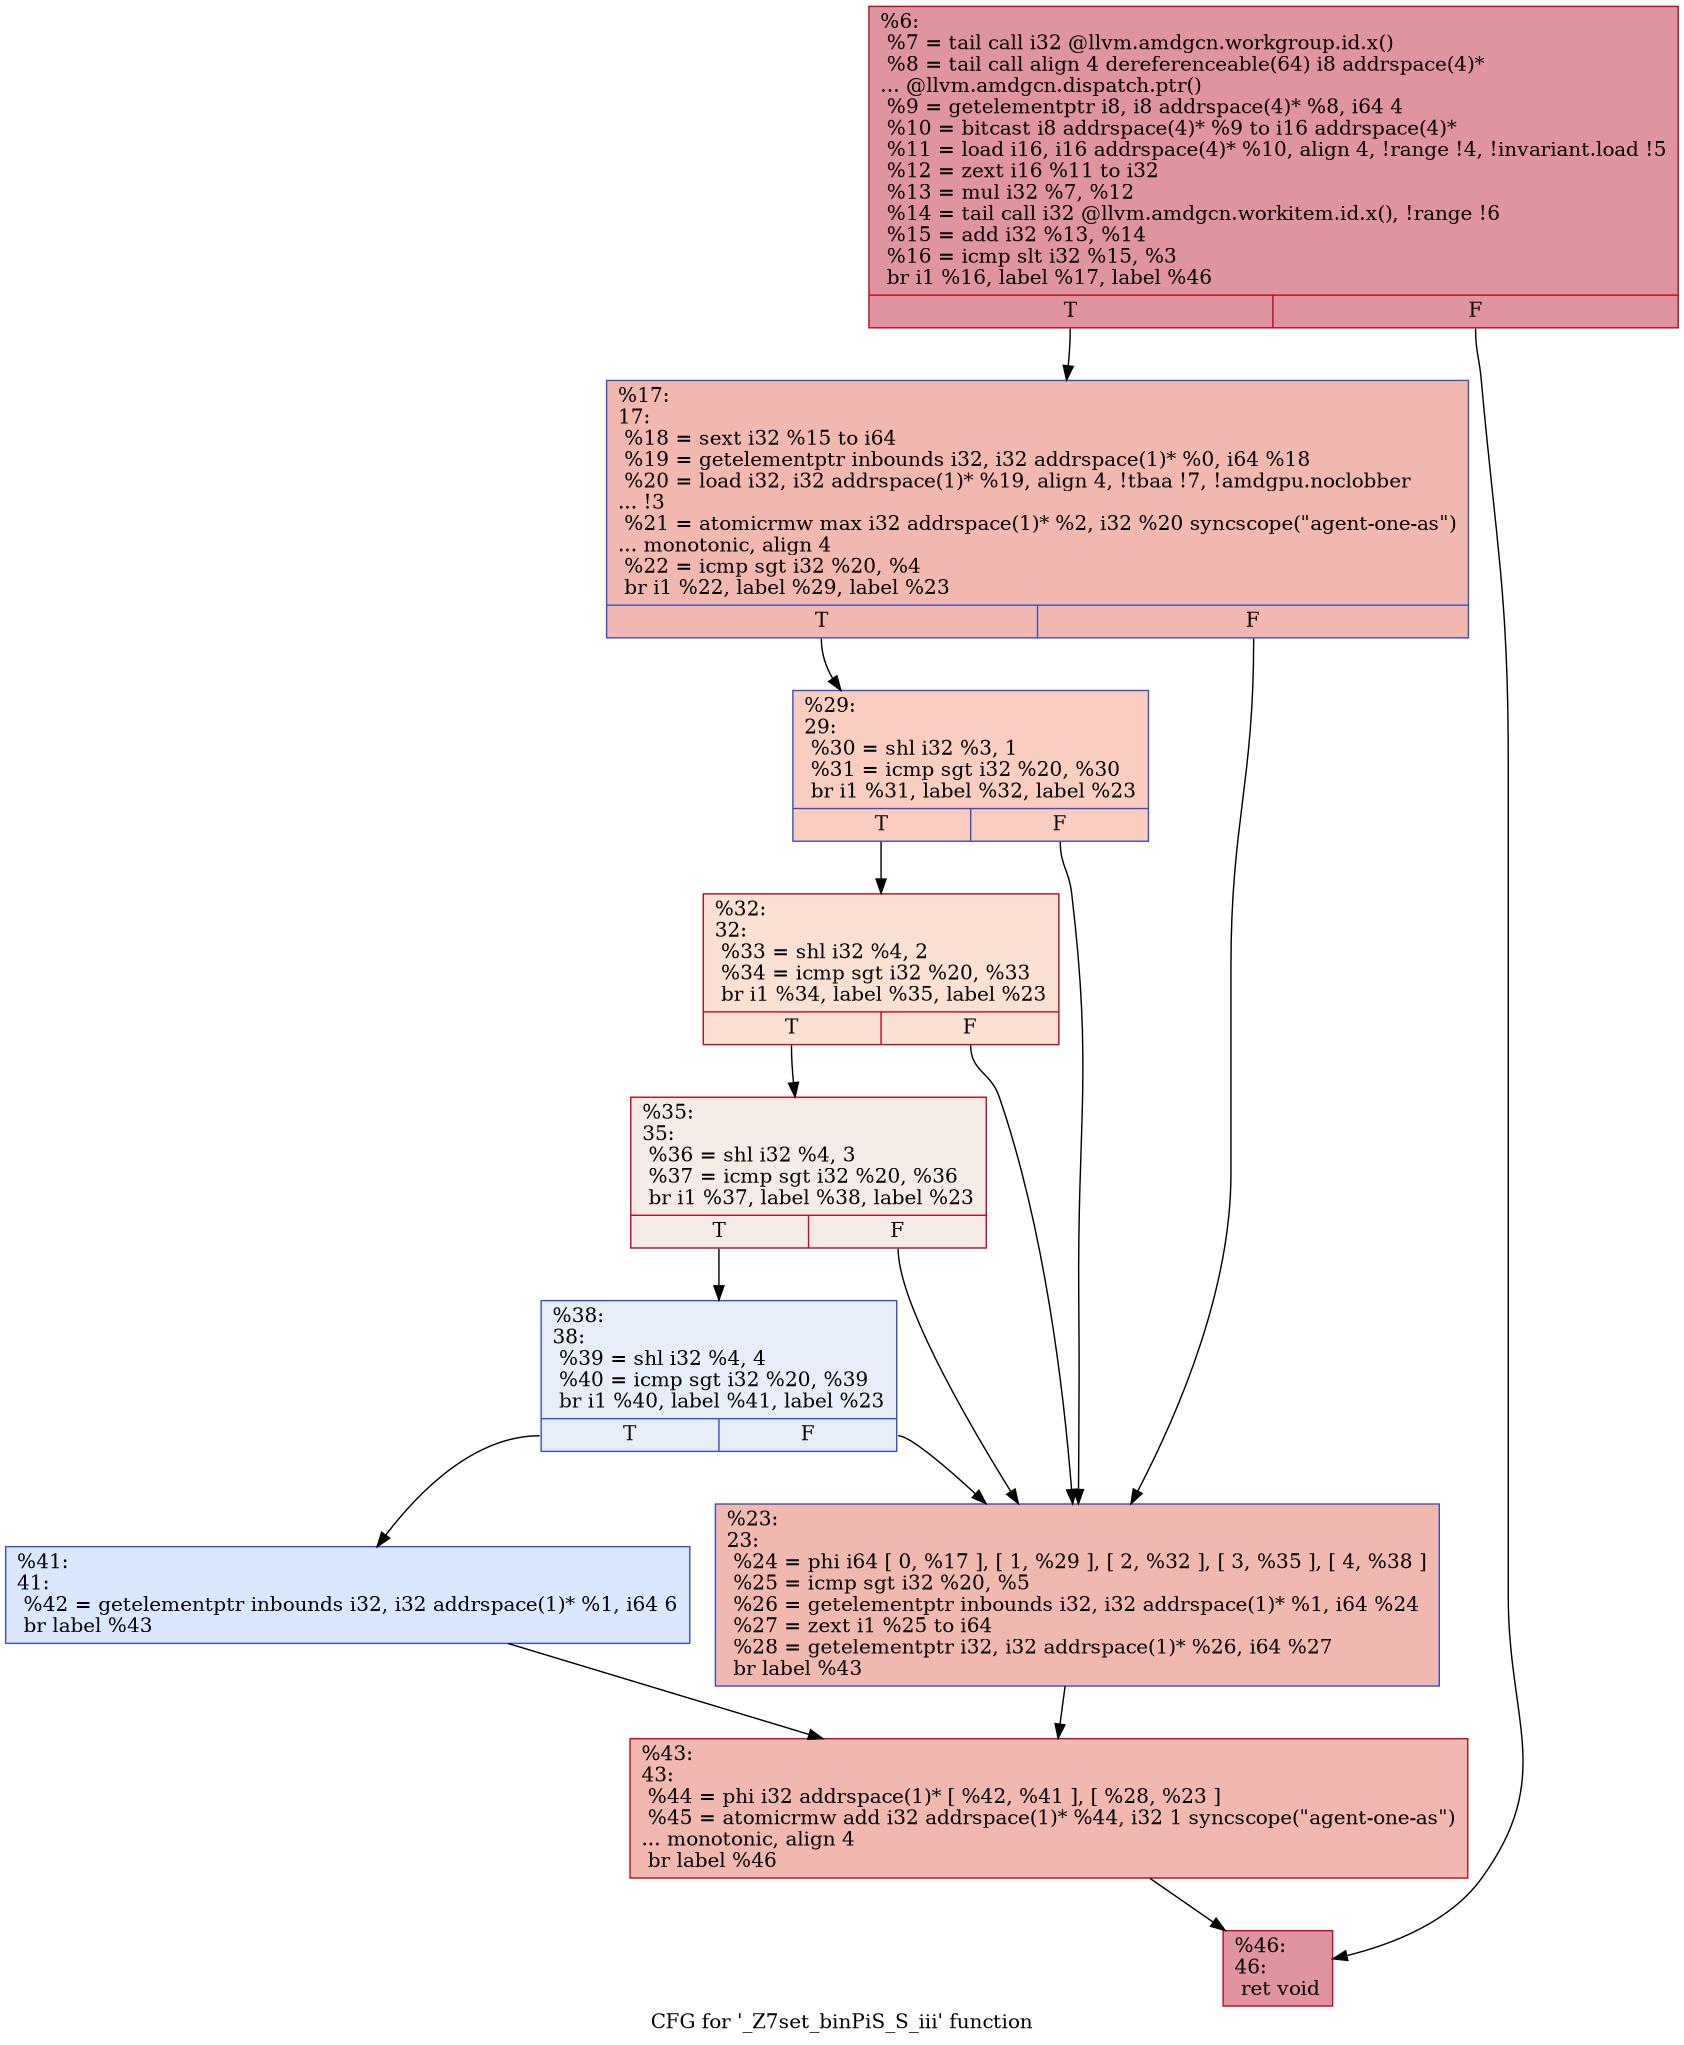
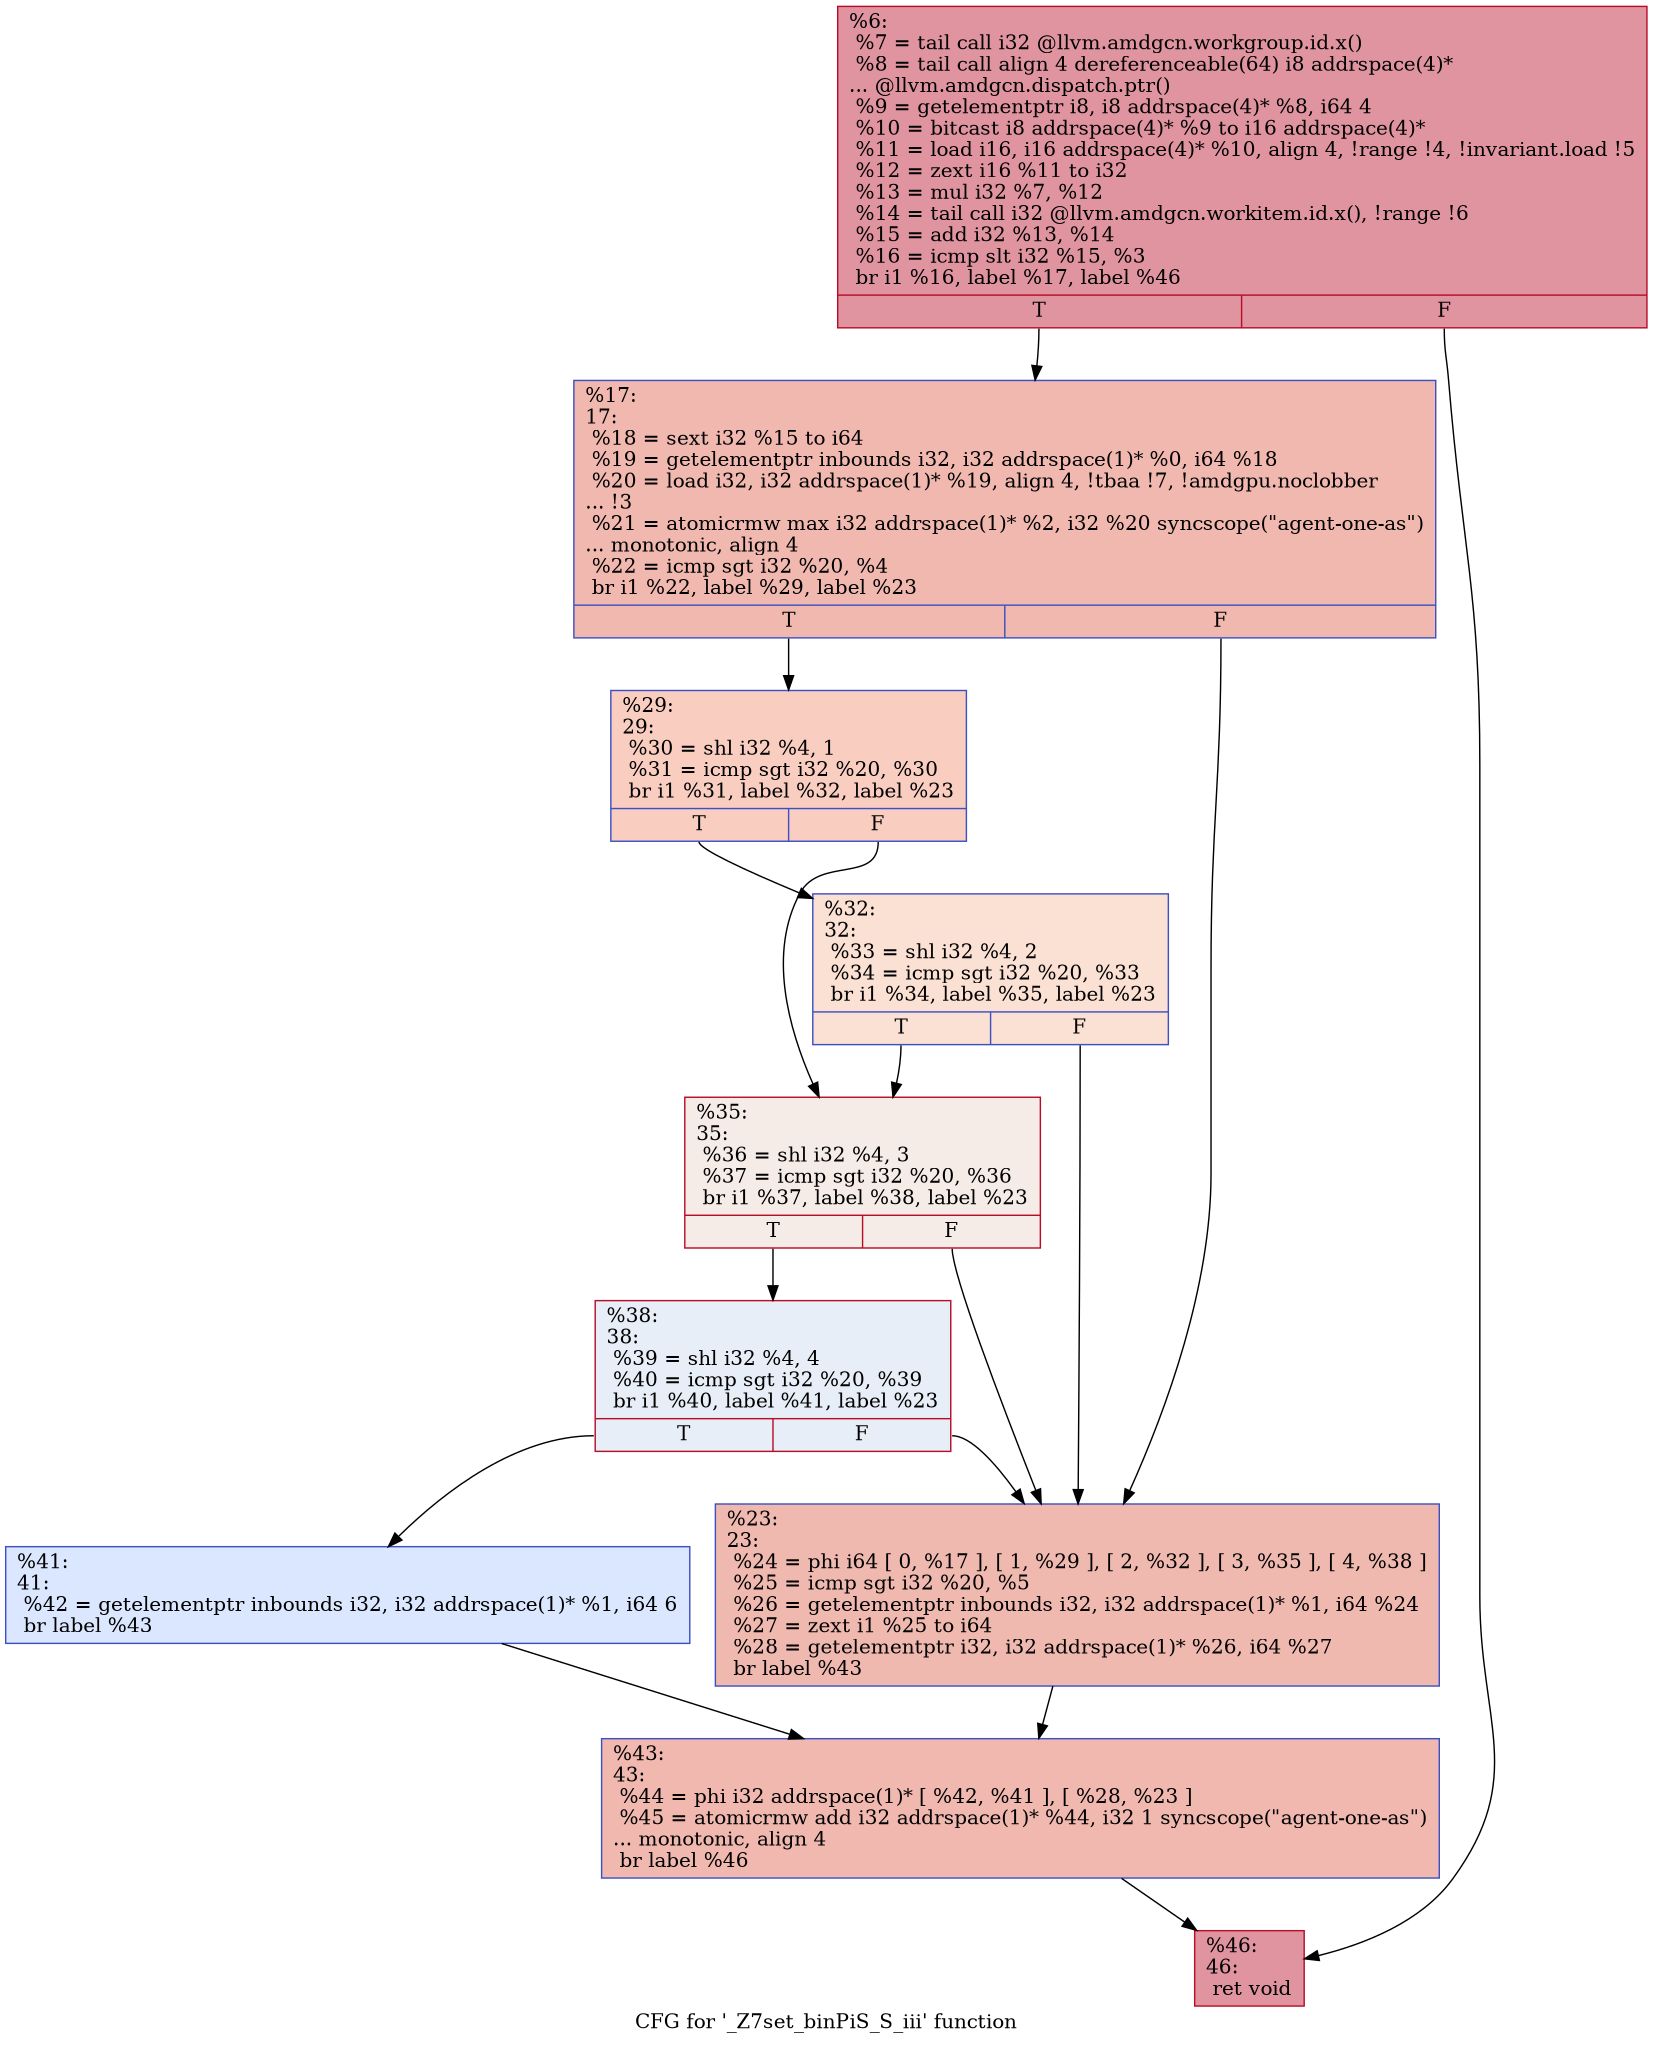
node "%29:": text "%30 = shl i32 %3, 1" -> "%30 = shl i32 %4, 1"
node "%32:": color #b70d28ff -> #3d50c3ff
edge "%29:" -> "%23:": now "%29:" -> "%35:"
node "%38:": color #3d50c3ff -> #b70d28ff
node "%43:": color #b70d28ff -> #3d50c3ff
